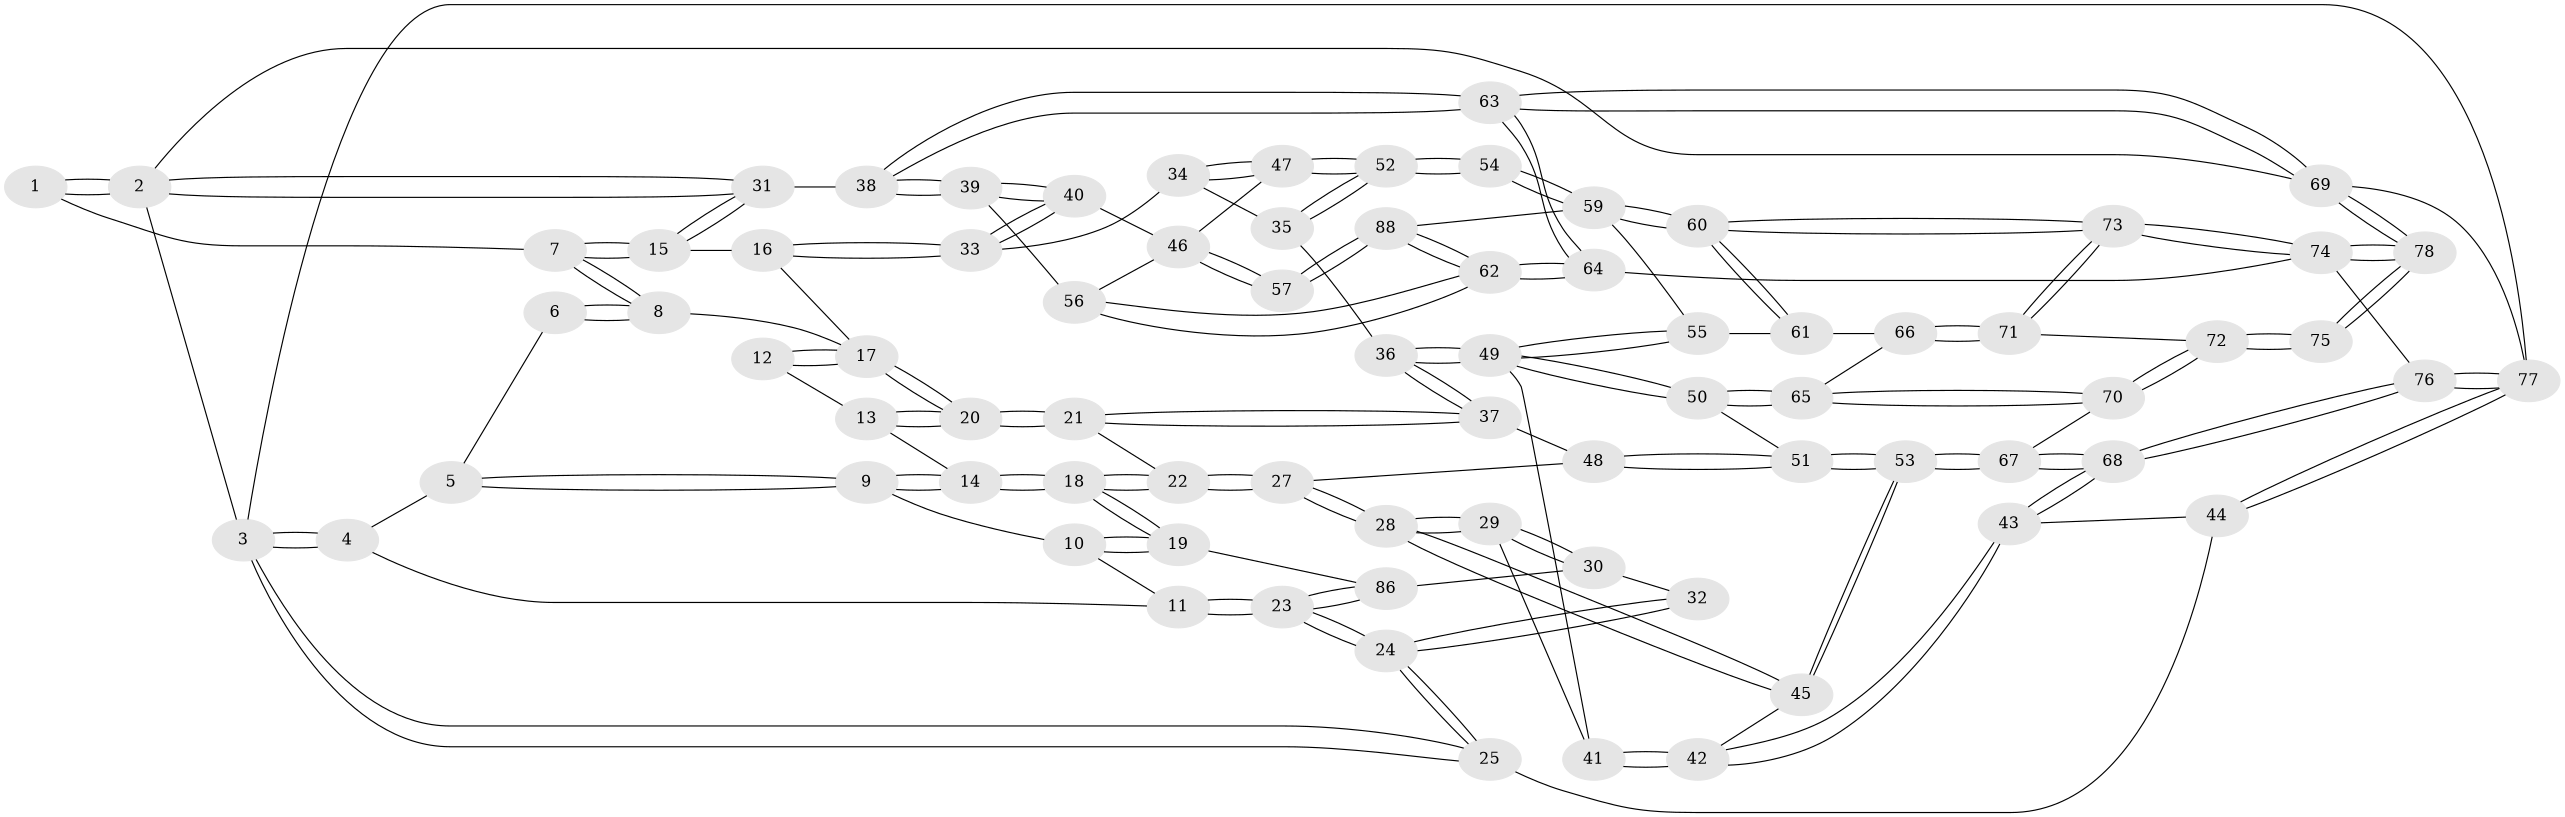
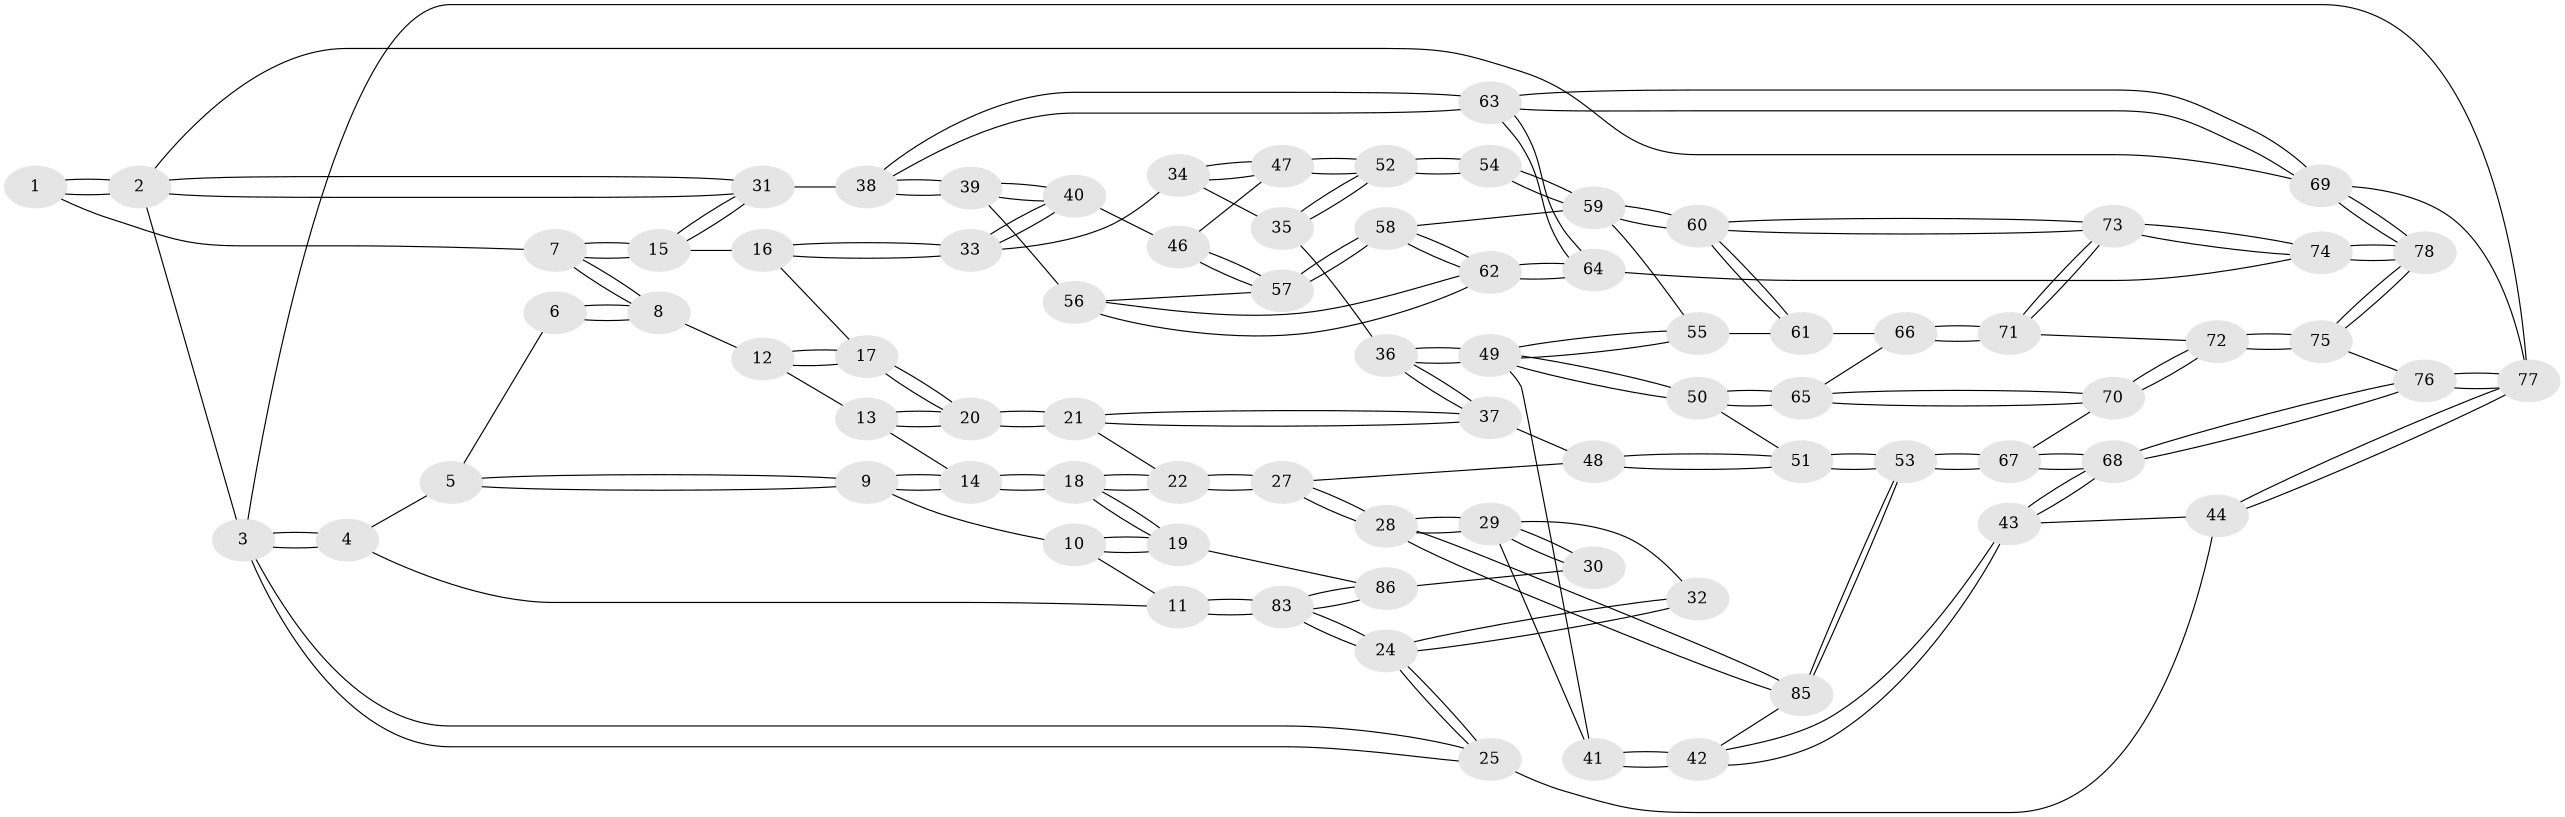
node "88": label "88" -> "58"
edge "46" -- "56": now "57" -- "56"
edge "74" -- "76": now "75" -- "76"
edge "8" -- "17": now "8" -- "12"
edge "30" -- "32": now "29" -- "32"
node "23": label "23" -> "83"
node "45": label "45" -> "85"
